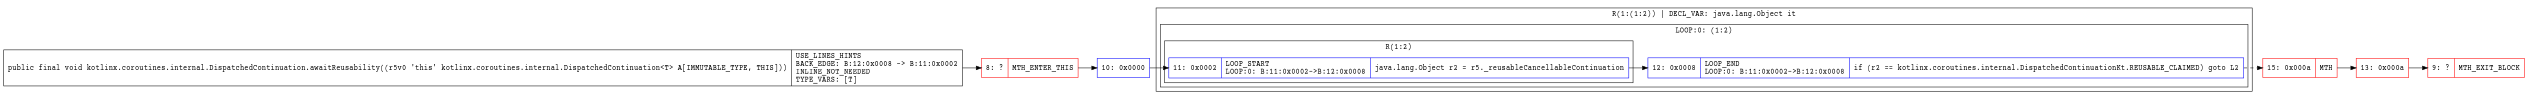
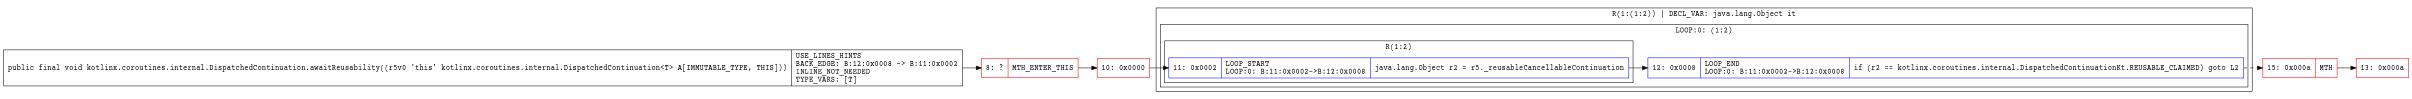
node "10: 0x0000": color blue -> red
node "9: ?": removed
